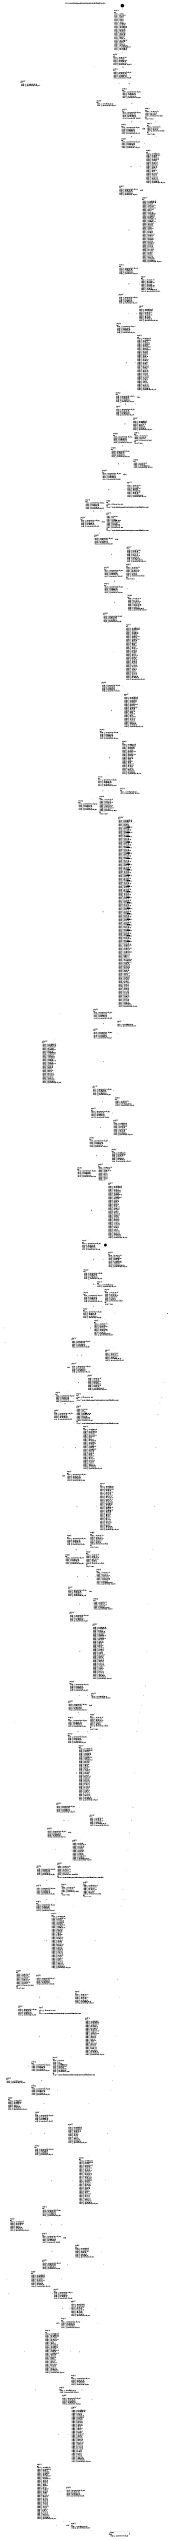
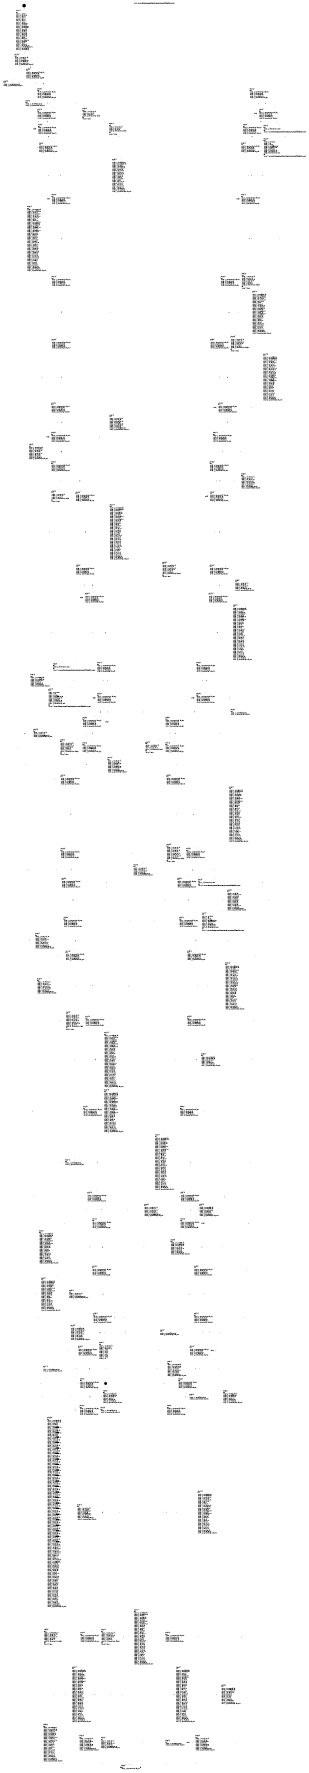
node "0x40183b [28]": removed
node "0x402a82 [32]": removed
